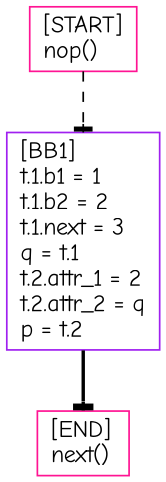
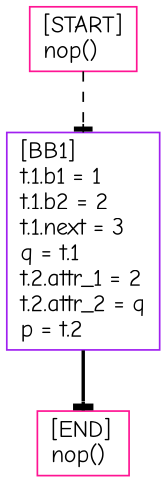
node "[END] next()": label "[END] next()" -> "[END] nop()"
